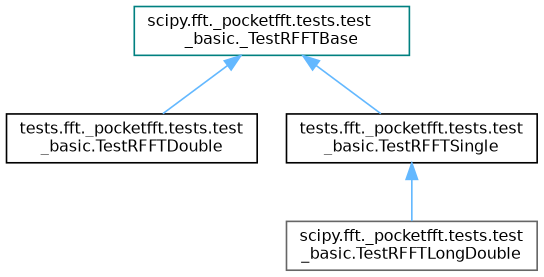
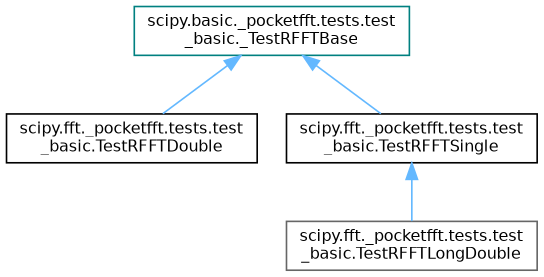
node "scipy.fft._pocketfft.tests.test _basic._TestRFFTBase": label "scipy.fft._pocketfft.tests.test _basic._TestRFFTBase" -> "scipy.basic._pocketfft.tests.test _basic._TestRFFTBase"
node "tests.fft._pocketfft.tests.test _basic.TestRFFTDouble": label "tests.fft._pocketfft.tests.test _basic.TestRFFTDouble" -> "scipy.fft._pocketfft.tests.test _basic.TestRFFTDouble"
node "tests.fft._pocketfft.tests.test _basic.TestRFFTSingle": label "tests.fft._pocketfft.tests.test _basic.TestRFFTSingle" -> "scipy.fft._pocketfft.tests.test _basic.TestRFFTSingle"
